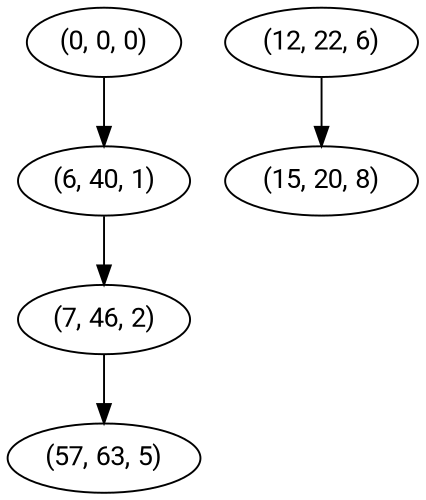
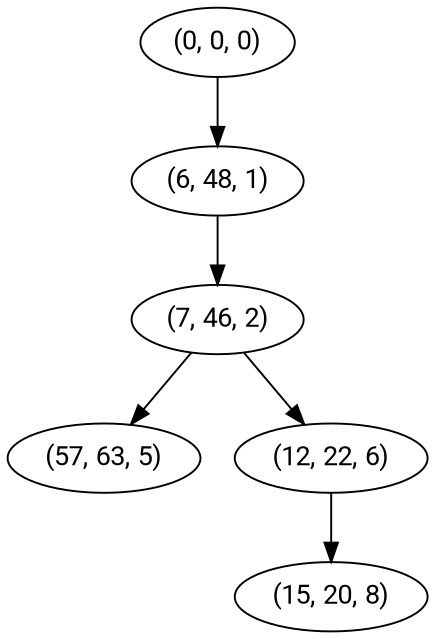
node "(6, 40, 1)": label "(6, 40, 1)" -> "(6, 48, 1)"
edge "(7, 46, 2)" -> "(12, 22, 6)": added
